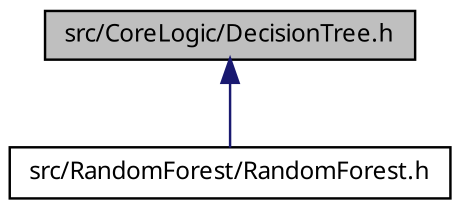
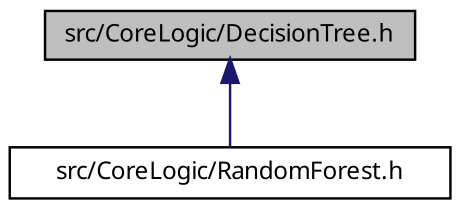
node "src/RandomForest/RandomForest.h": label "src/RandomForest/RandomForest.h" -> "src/CoreLogic/RandomForest.h"
